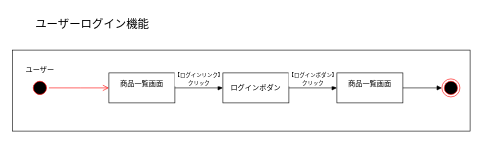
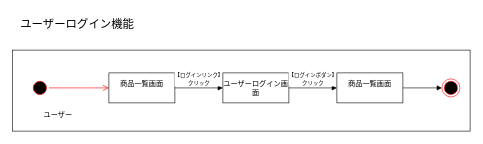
node "ユーザーログイン機能": moved (92, 24) -> (77, 24)
node "ユーザー": moved (40, 70) -> (58, 115)
node "ログインボダン": label "ログインボダン" -> "ユーザーログイン画面"
